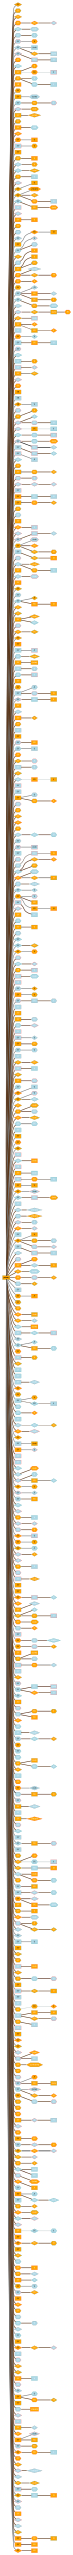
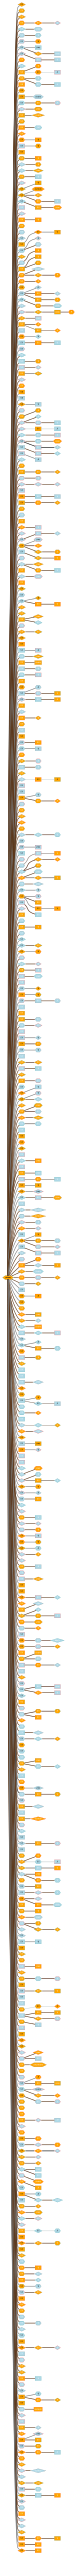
node "primary": shape box -> hexagon
